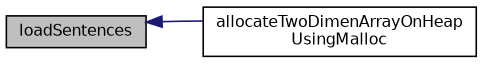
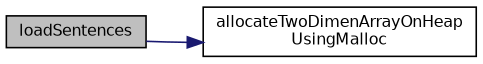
edge "allocateTwoDimenArrayOnHeap UsingMalloc" -> "loadSentences": reversed
